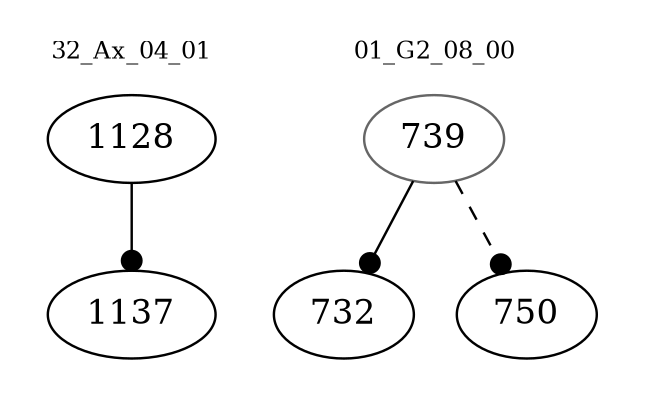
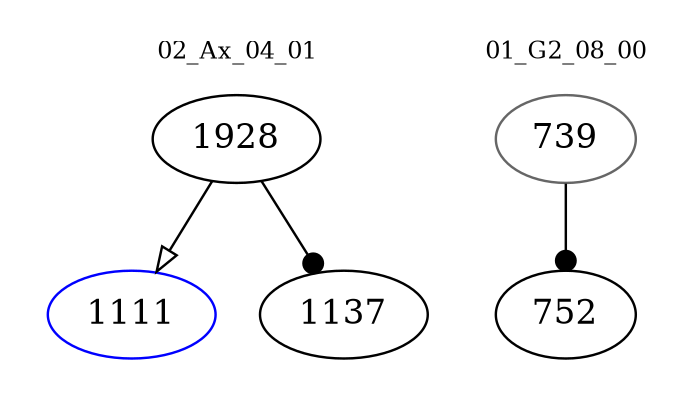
cluster "32_Ax_04_01": label "32_Ax_04_01" -> "02_Ax_04_01"
node "1128": label "1128" -> "1928"
node "1111": added
node "732": label "732" -> "752"
node "750": removed
